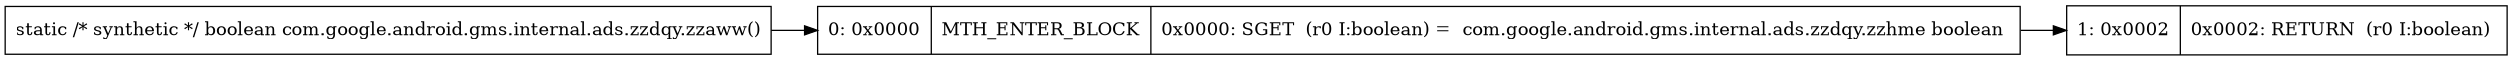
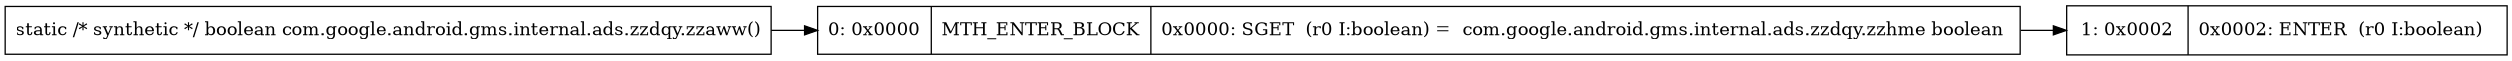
node "1: 0x0002": text "0x0002: RETURN  (r0 I:boolean)" -> "0x0002: ENTER  (r0 I:boolean)"
